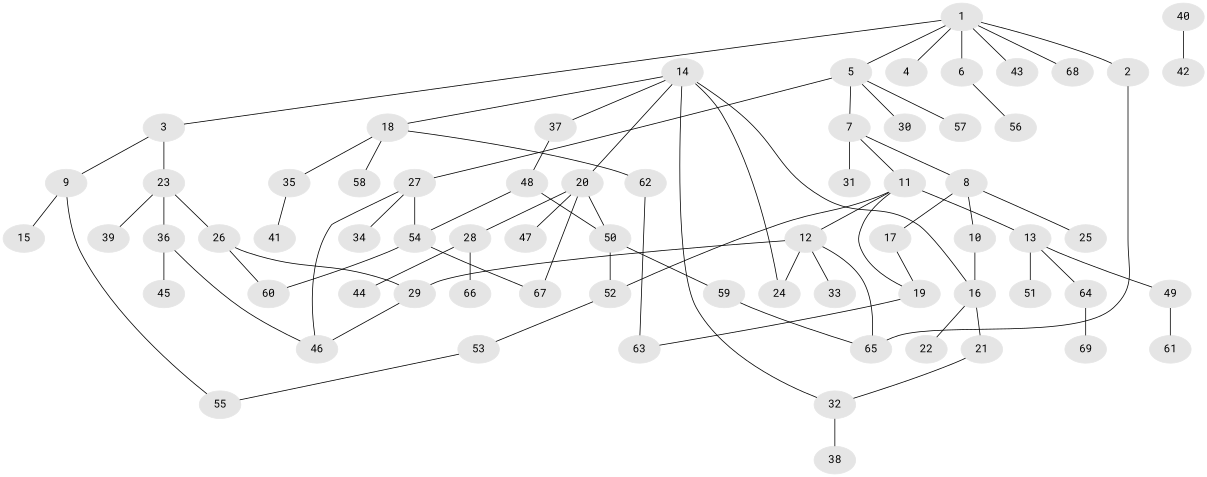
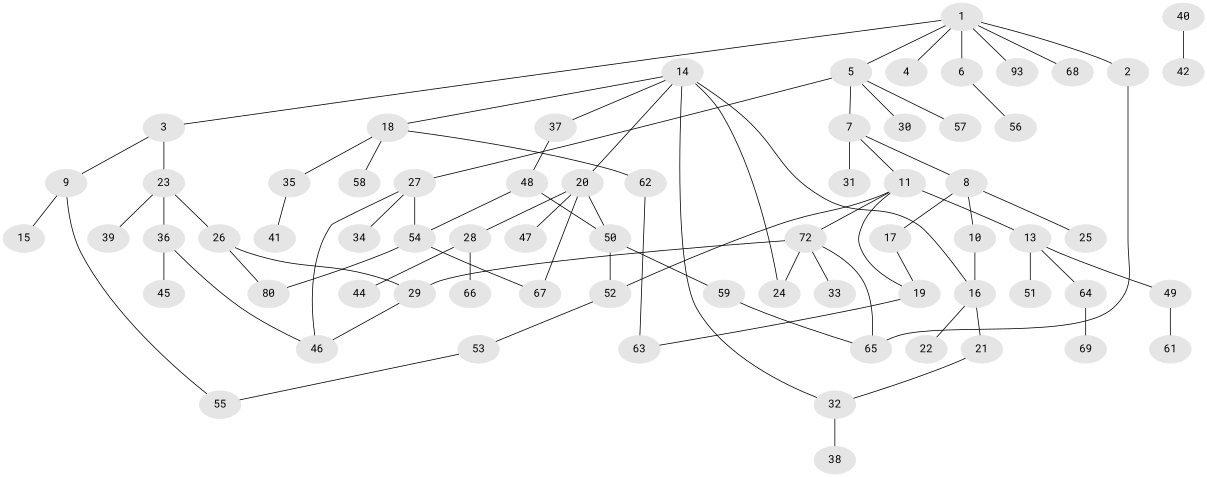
node "43": label "43" -> "93"
node "12": label "12" -> "72"
node "60": label "60" -> "80"
